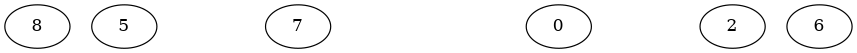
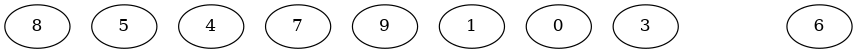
node "4": added
node "9": added
node "1": added
node "3": added
node "2": removed
